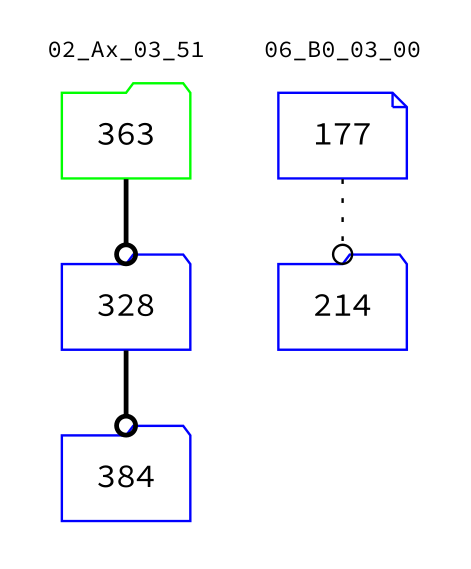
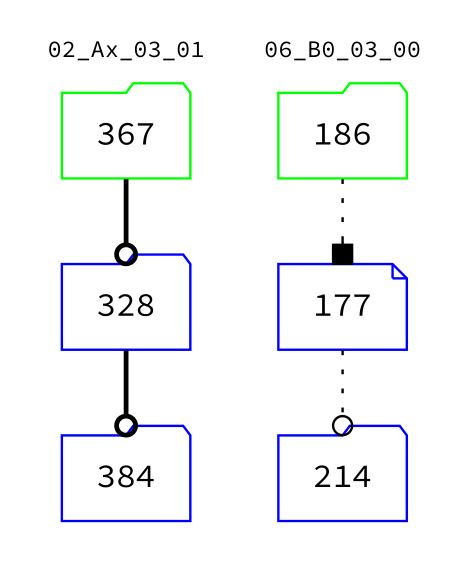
cluster "02_Ax_03_51": label "02_Ax_03_51" -> "02_Ax_03_01"
node "363": label "363" -> "367"
node "186": added
